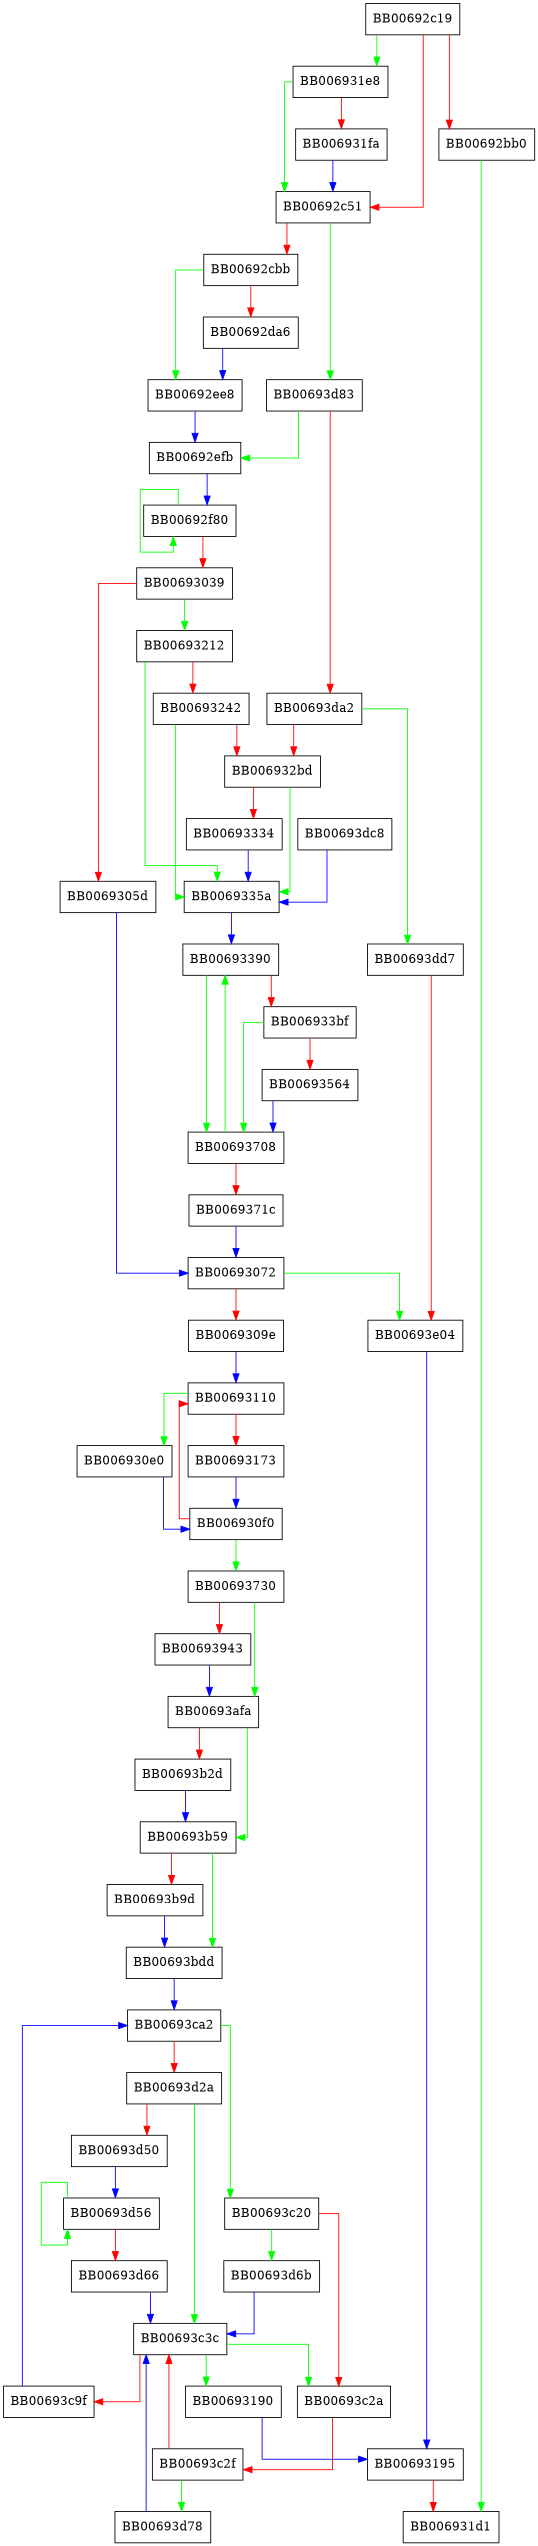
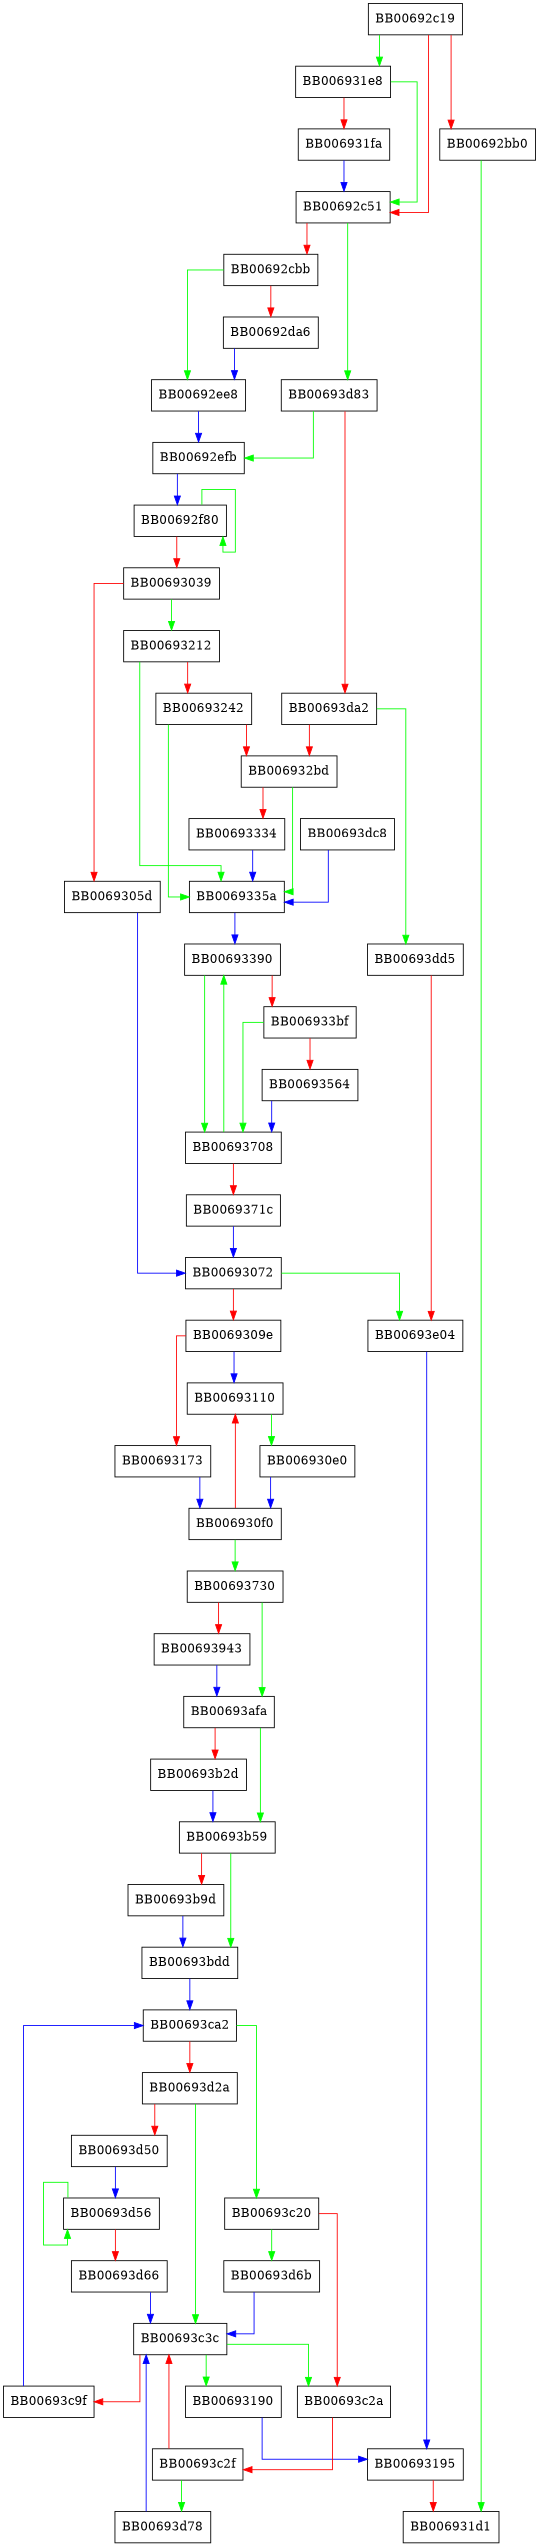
node "BB00693dd7": label "BB00693dd7" -> "BB00693dd5"
edge "BB00693110" -> "BB00693173": now "BB0069309e" -> "BB00693173"
